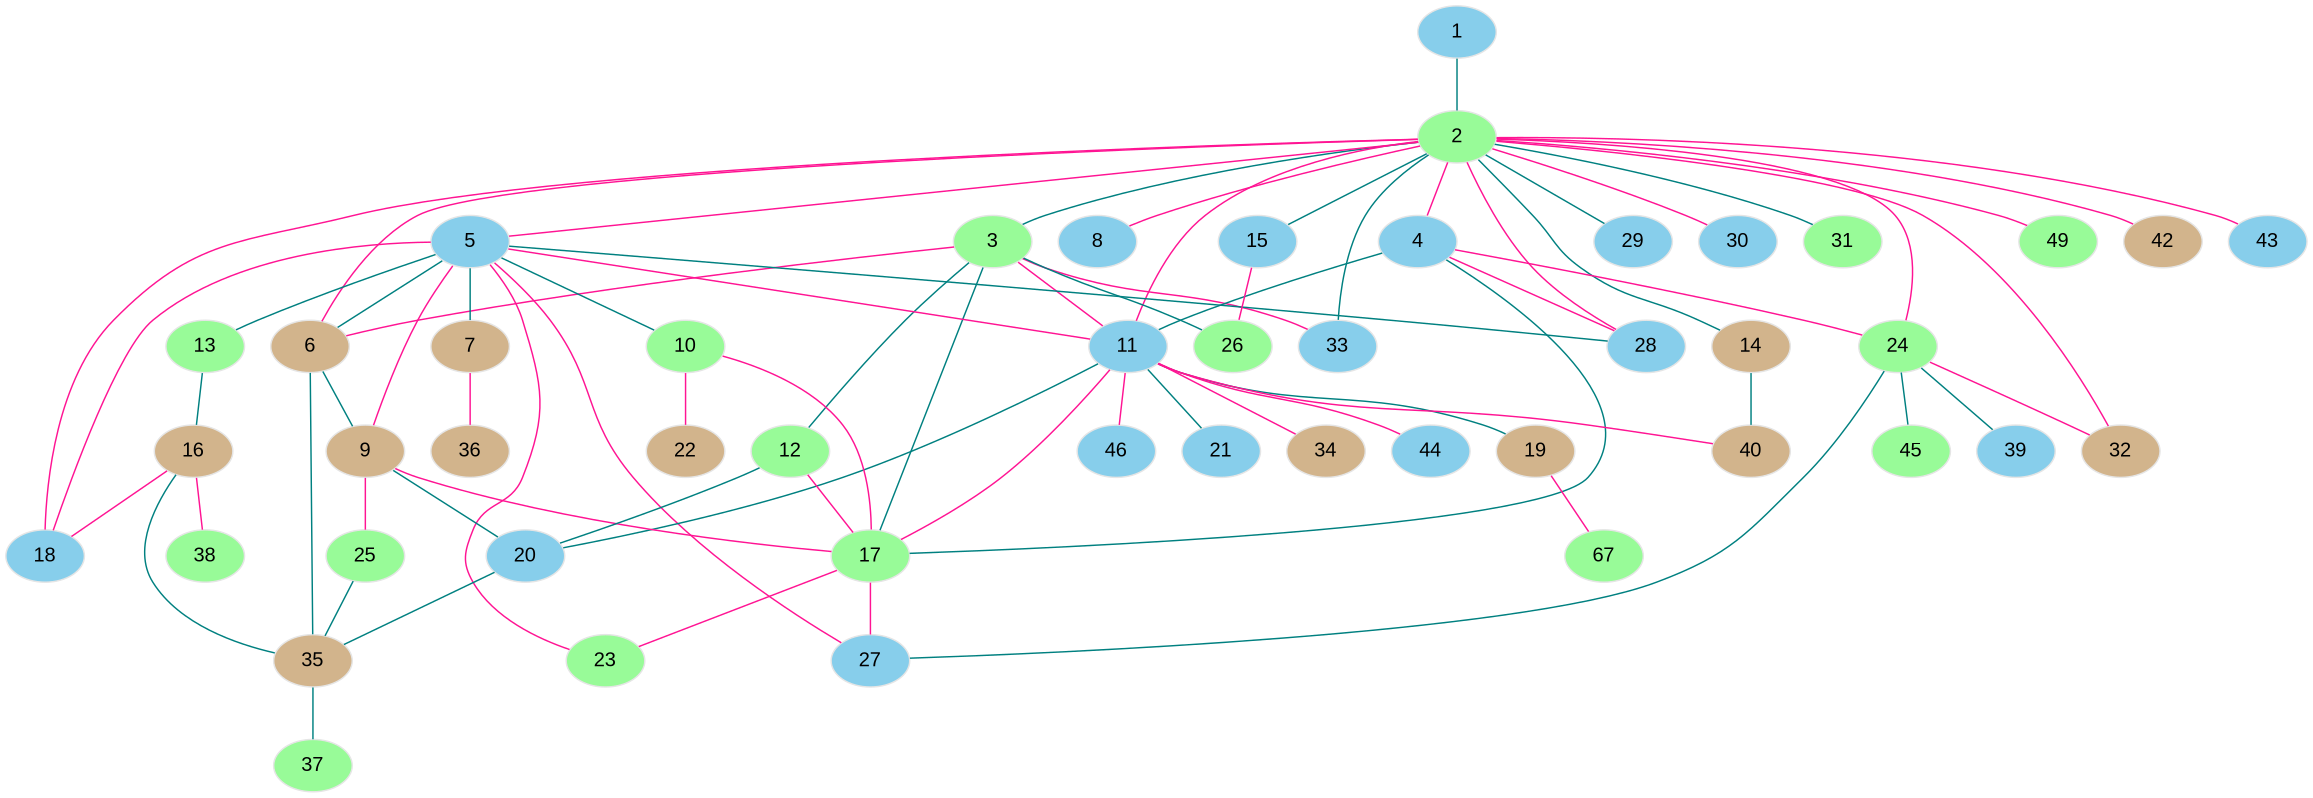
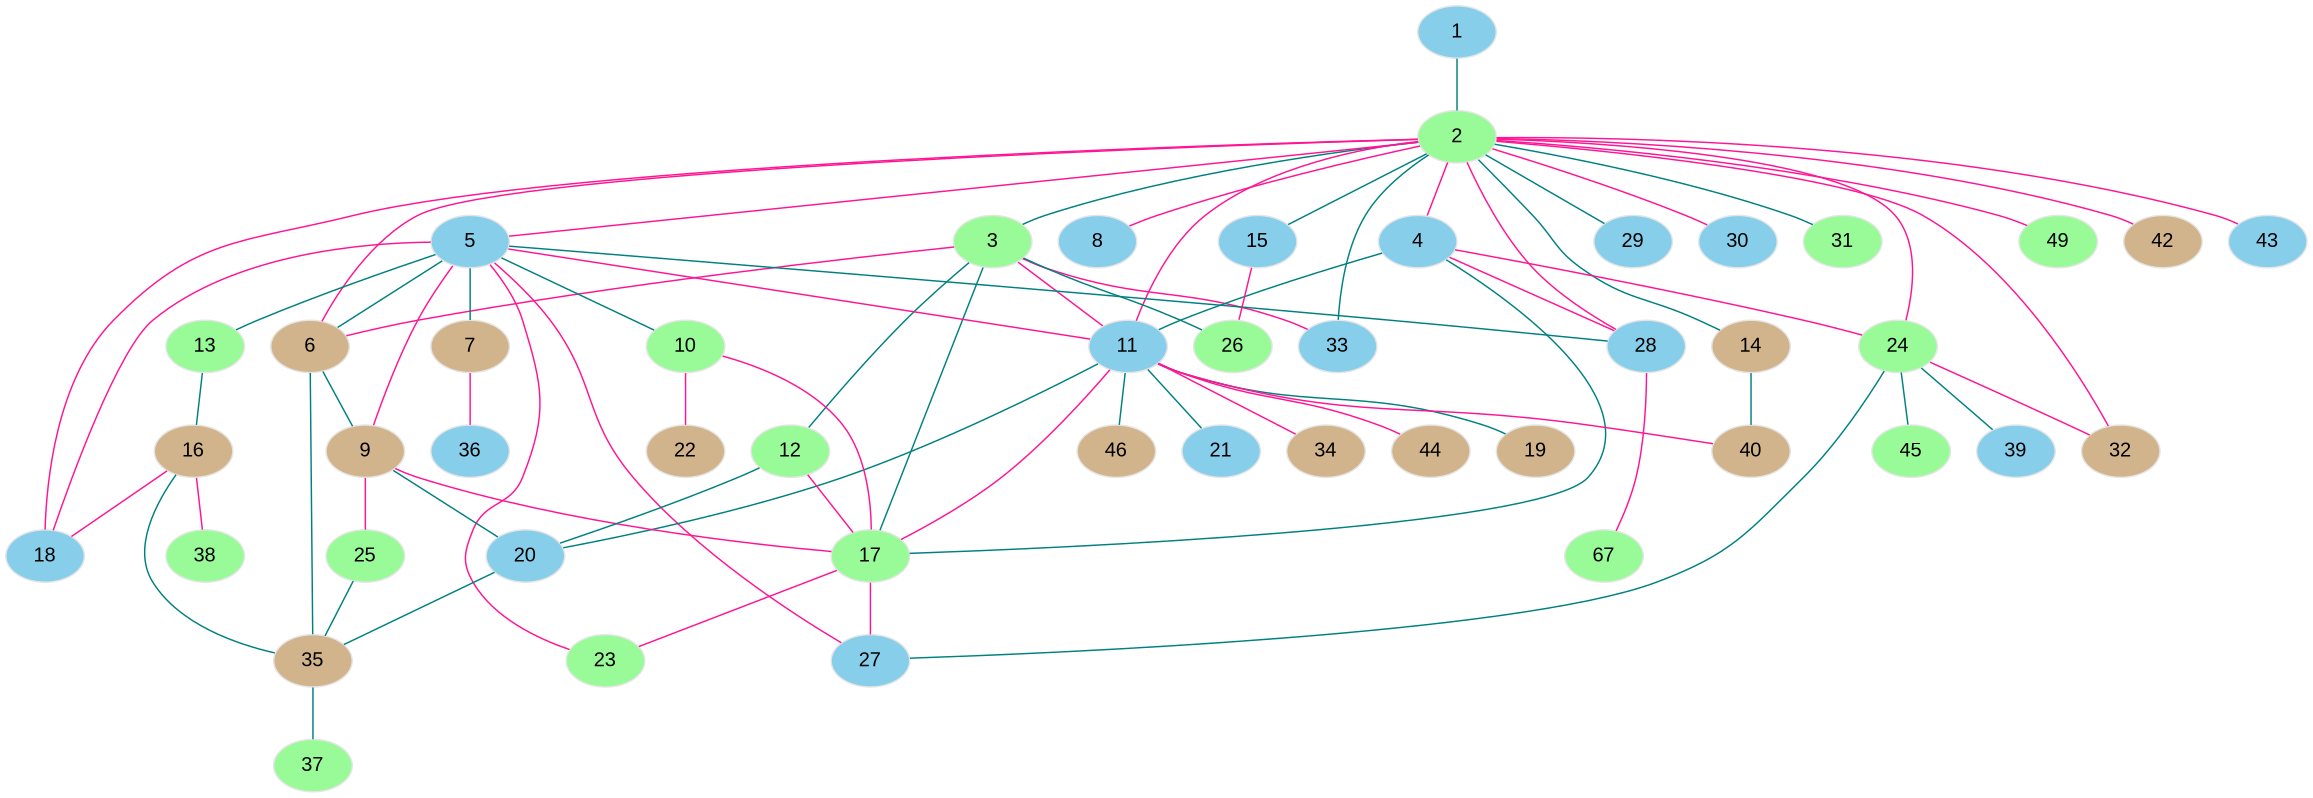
edge "11" -- "46": color deeppink -> teal
node "36": fillcolor tan -> skyblue
node "46": fillcolor skyblue -> tan
node "44": fillcolor skyblue -> tan
edge "19" -- "67": now "28" -- "67"
